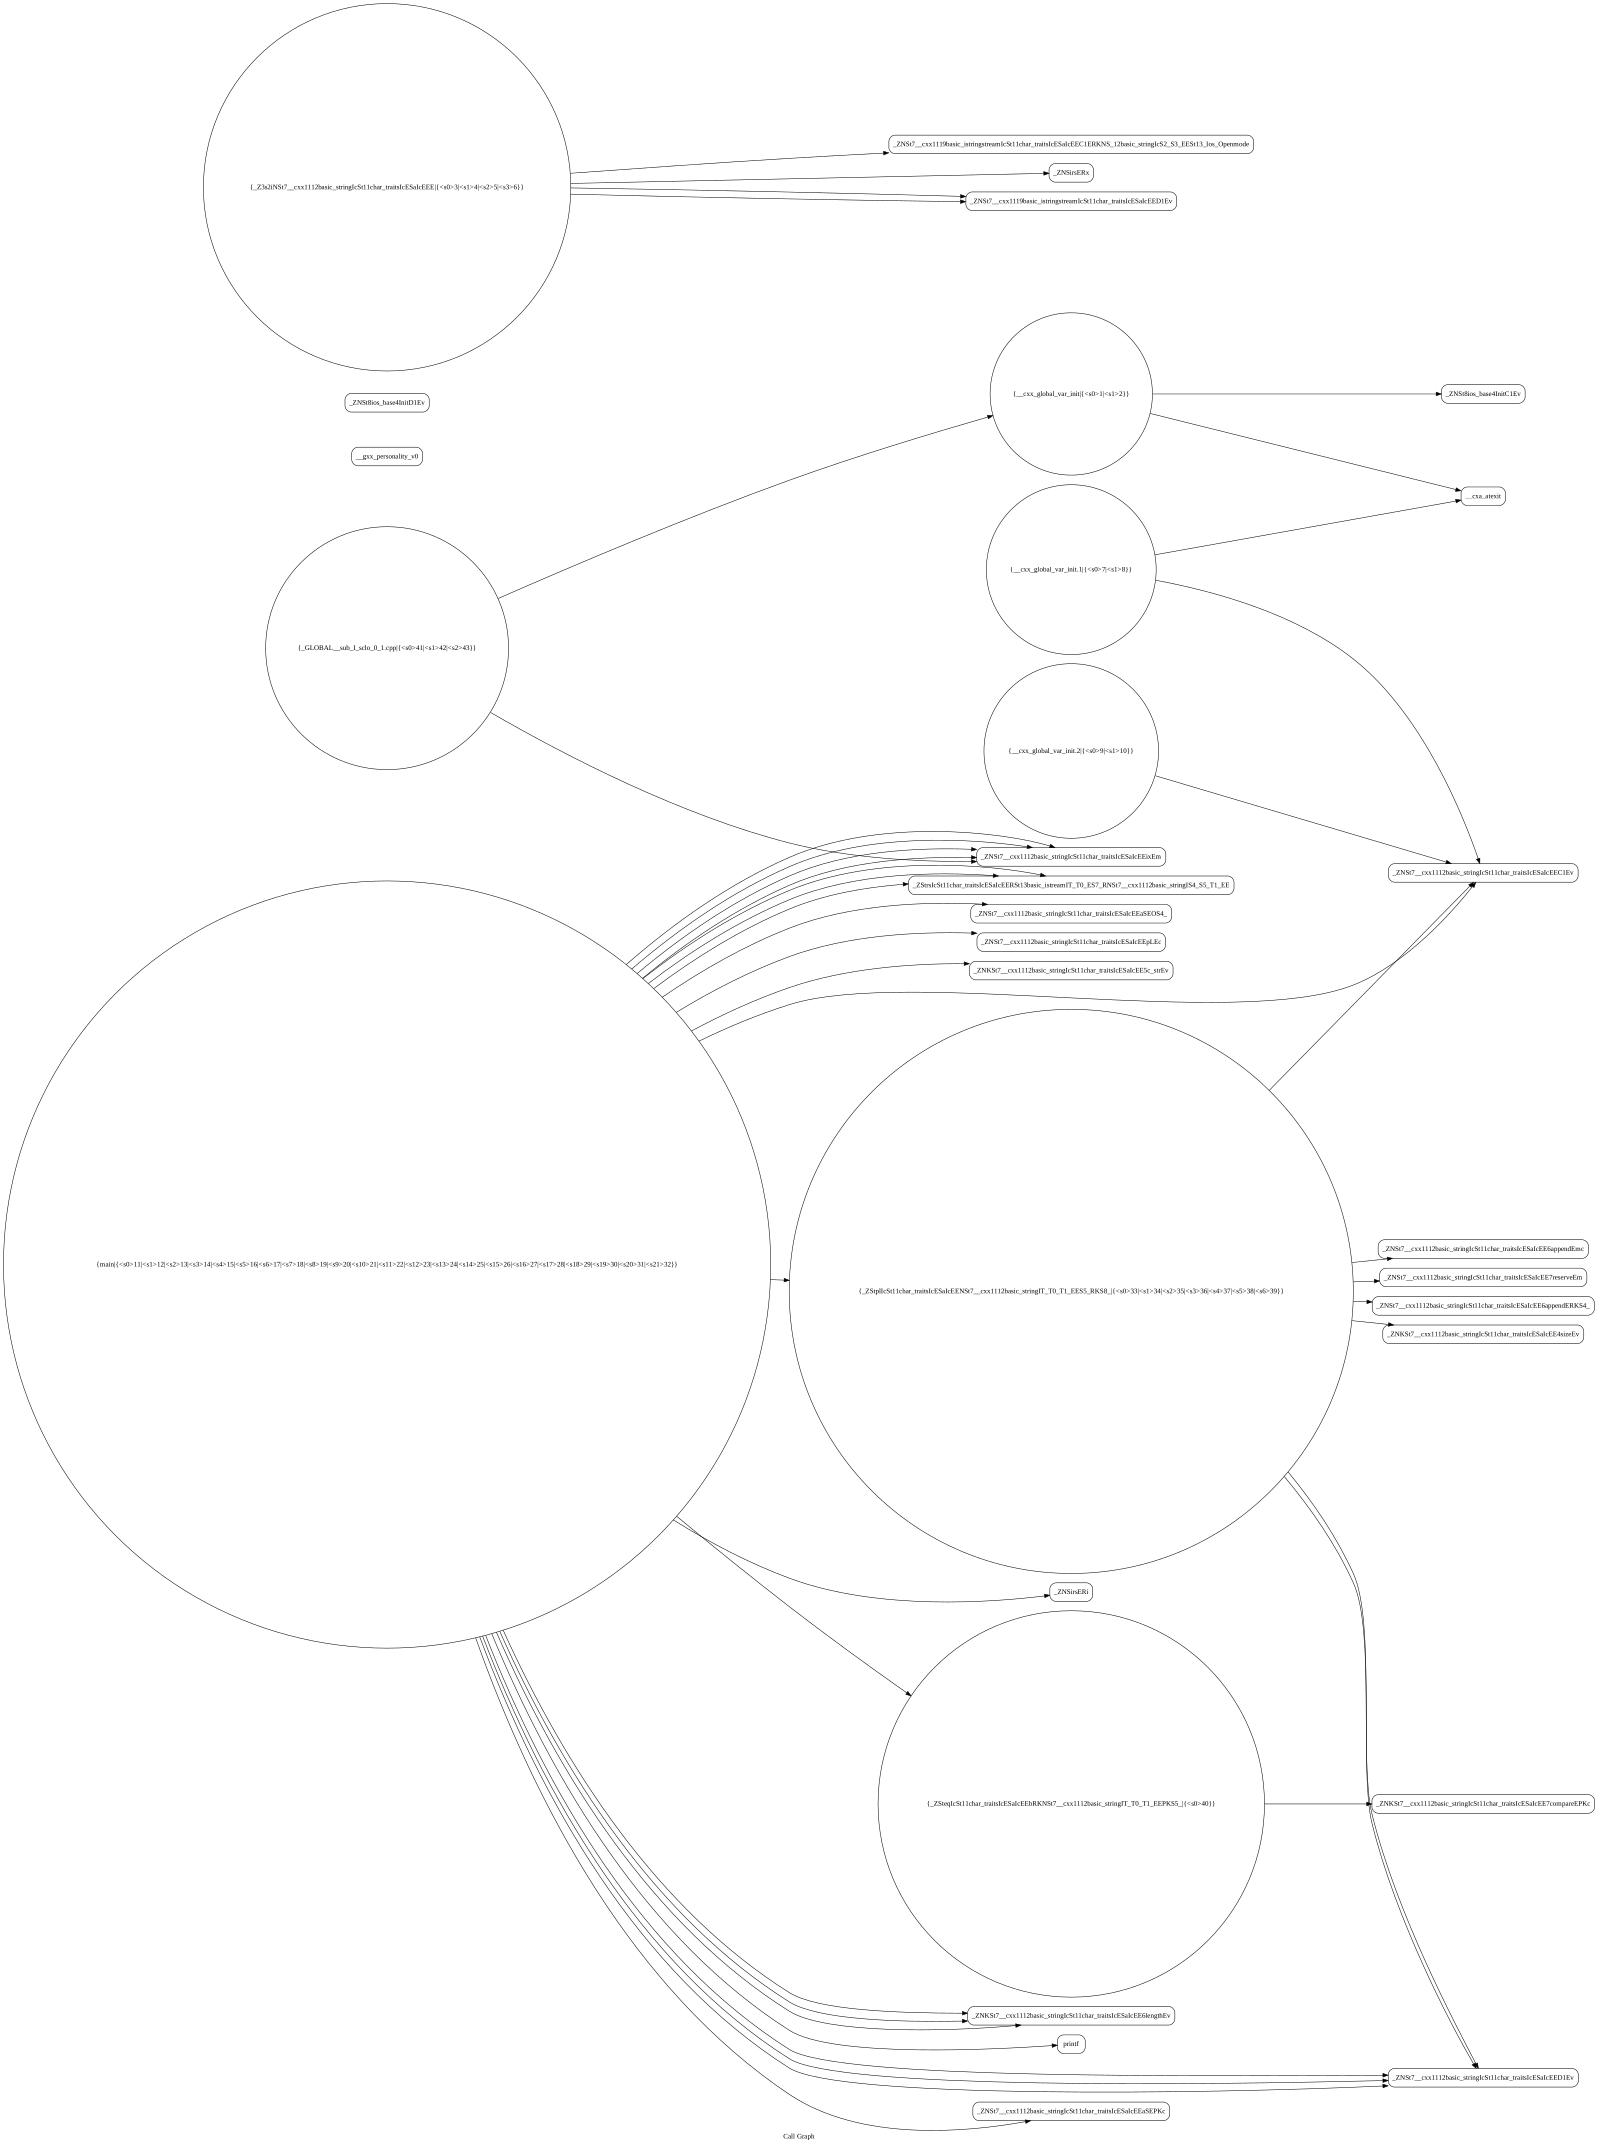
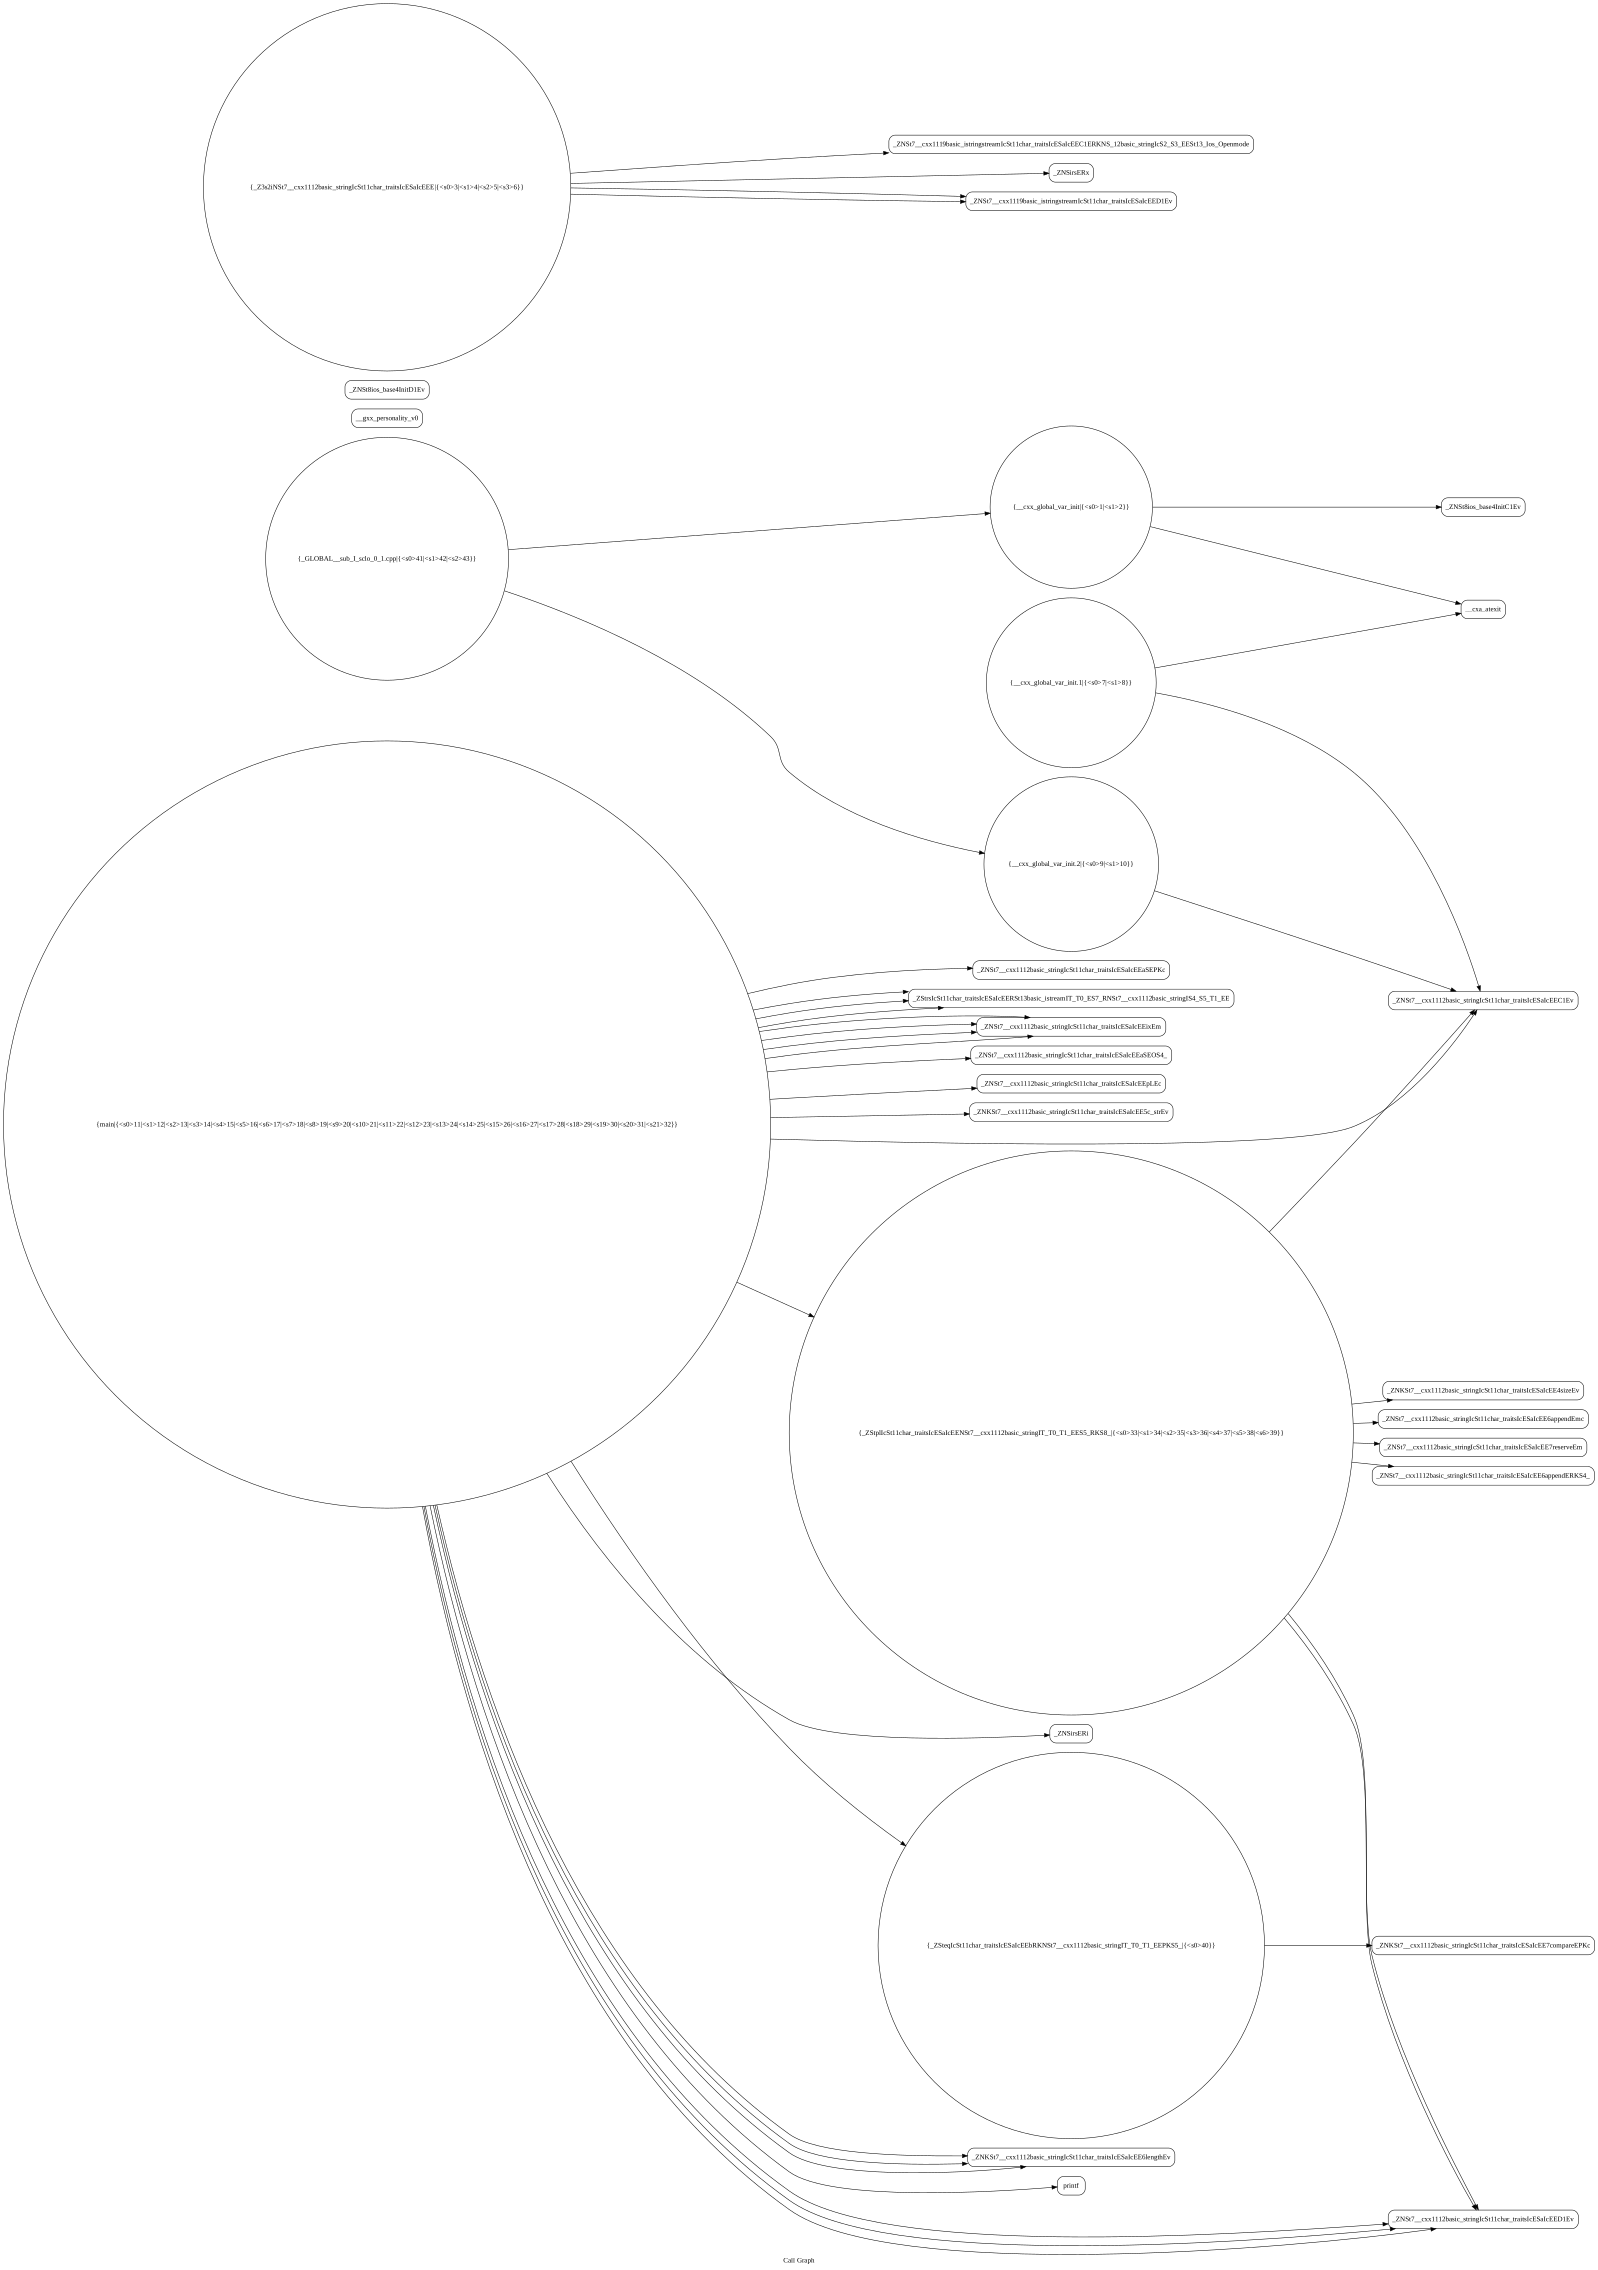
edge "{_GLOBAL__sub_I_sclo_0_1.cpp|{<s0>41|<s1>42|<s2>43}}" -> "_ZNSt7__cxx1112basic_stringIcSt11char_traitsIcESaIcEEixEm": now "{_GLOBAL__sub_I_sclo_0_1.cpp|{<s0>41|<s1>42|<s2>43}}" -> "{__cxx_global_var_init.2|{<s0>9|<s1>10}}"
